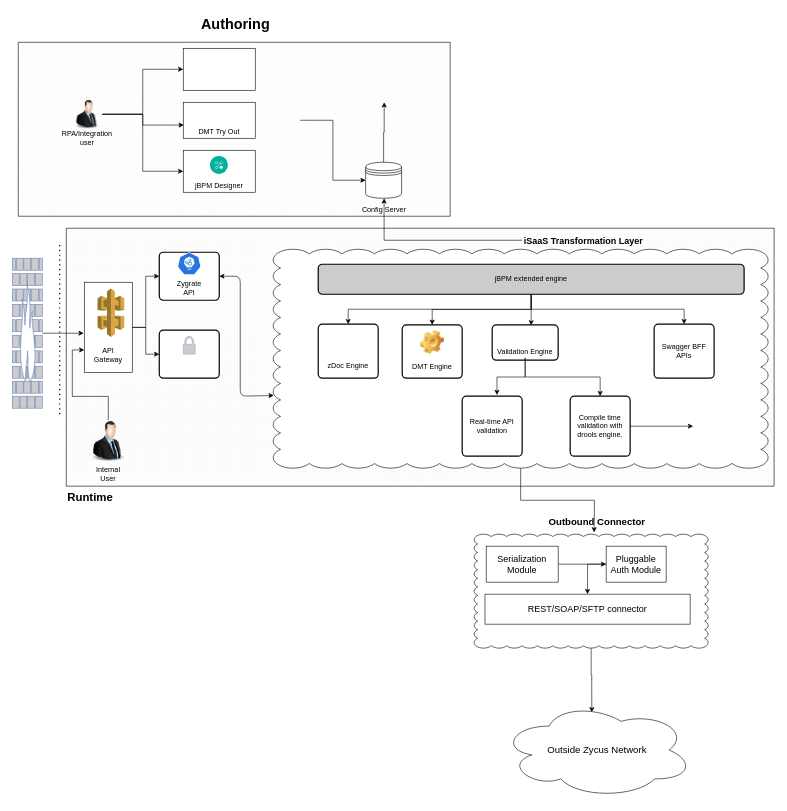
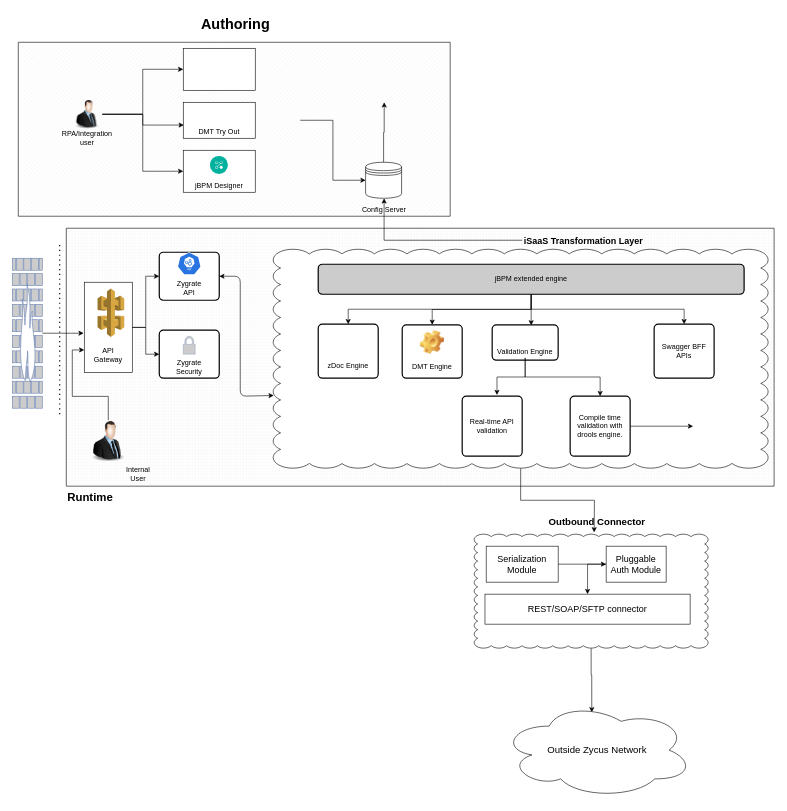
node "Zygrate Security": added
node "Internal User": moved (108, 474) -> (138, 474)
